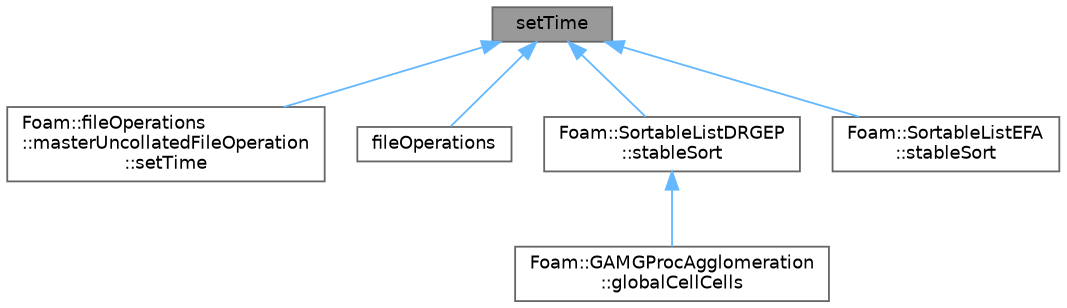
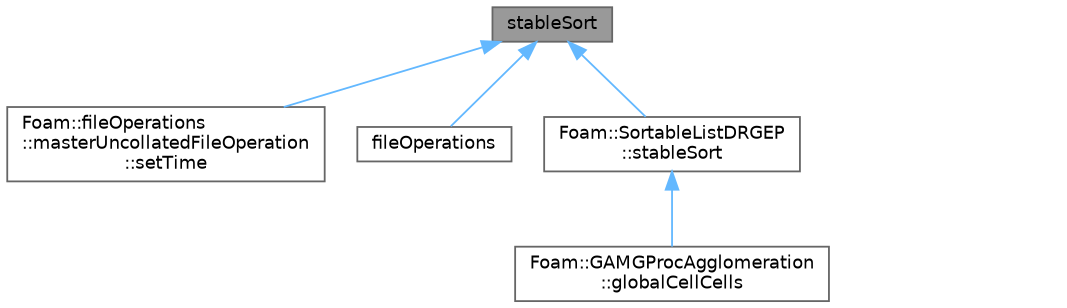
node "setTime": label "setTime" -> "stableSort"
node "Foam::SortableListEFA ::stableSort": removed
